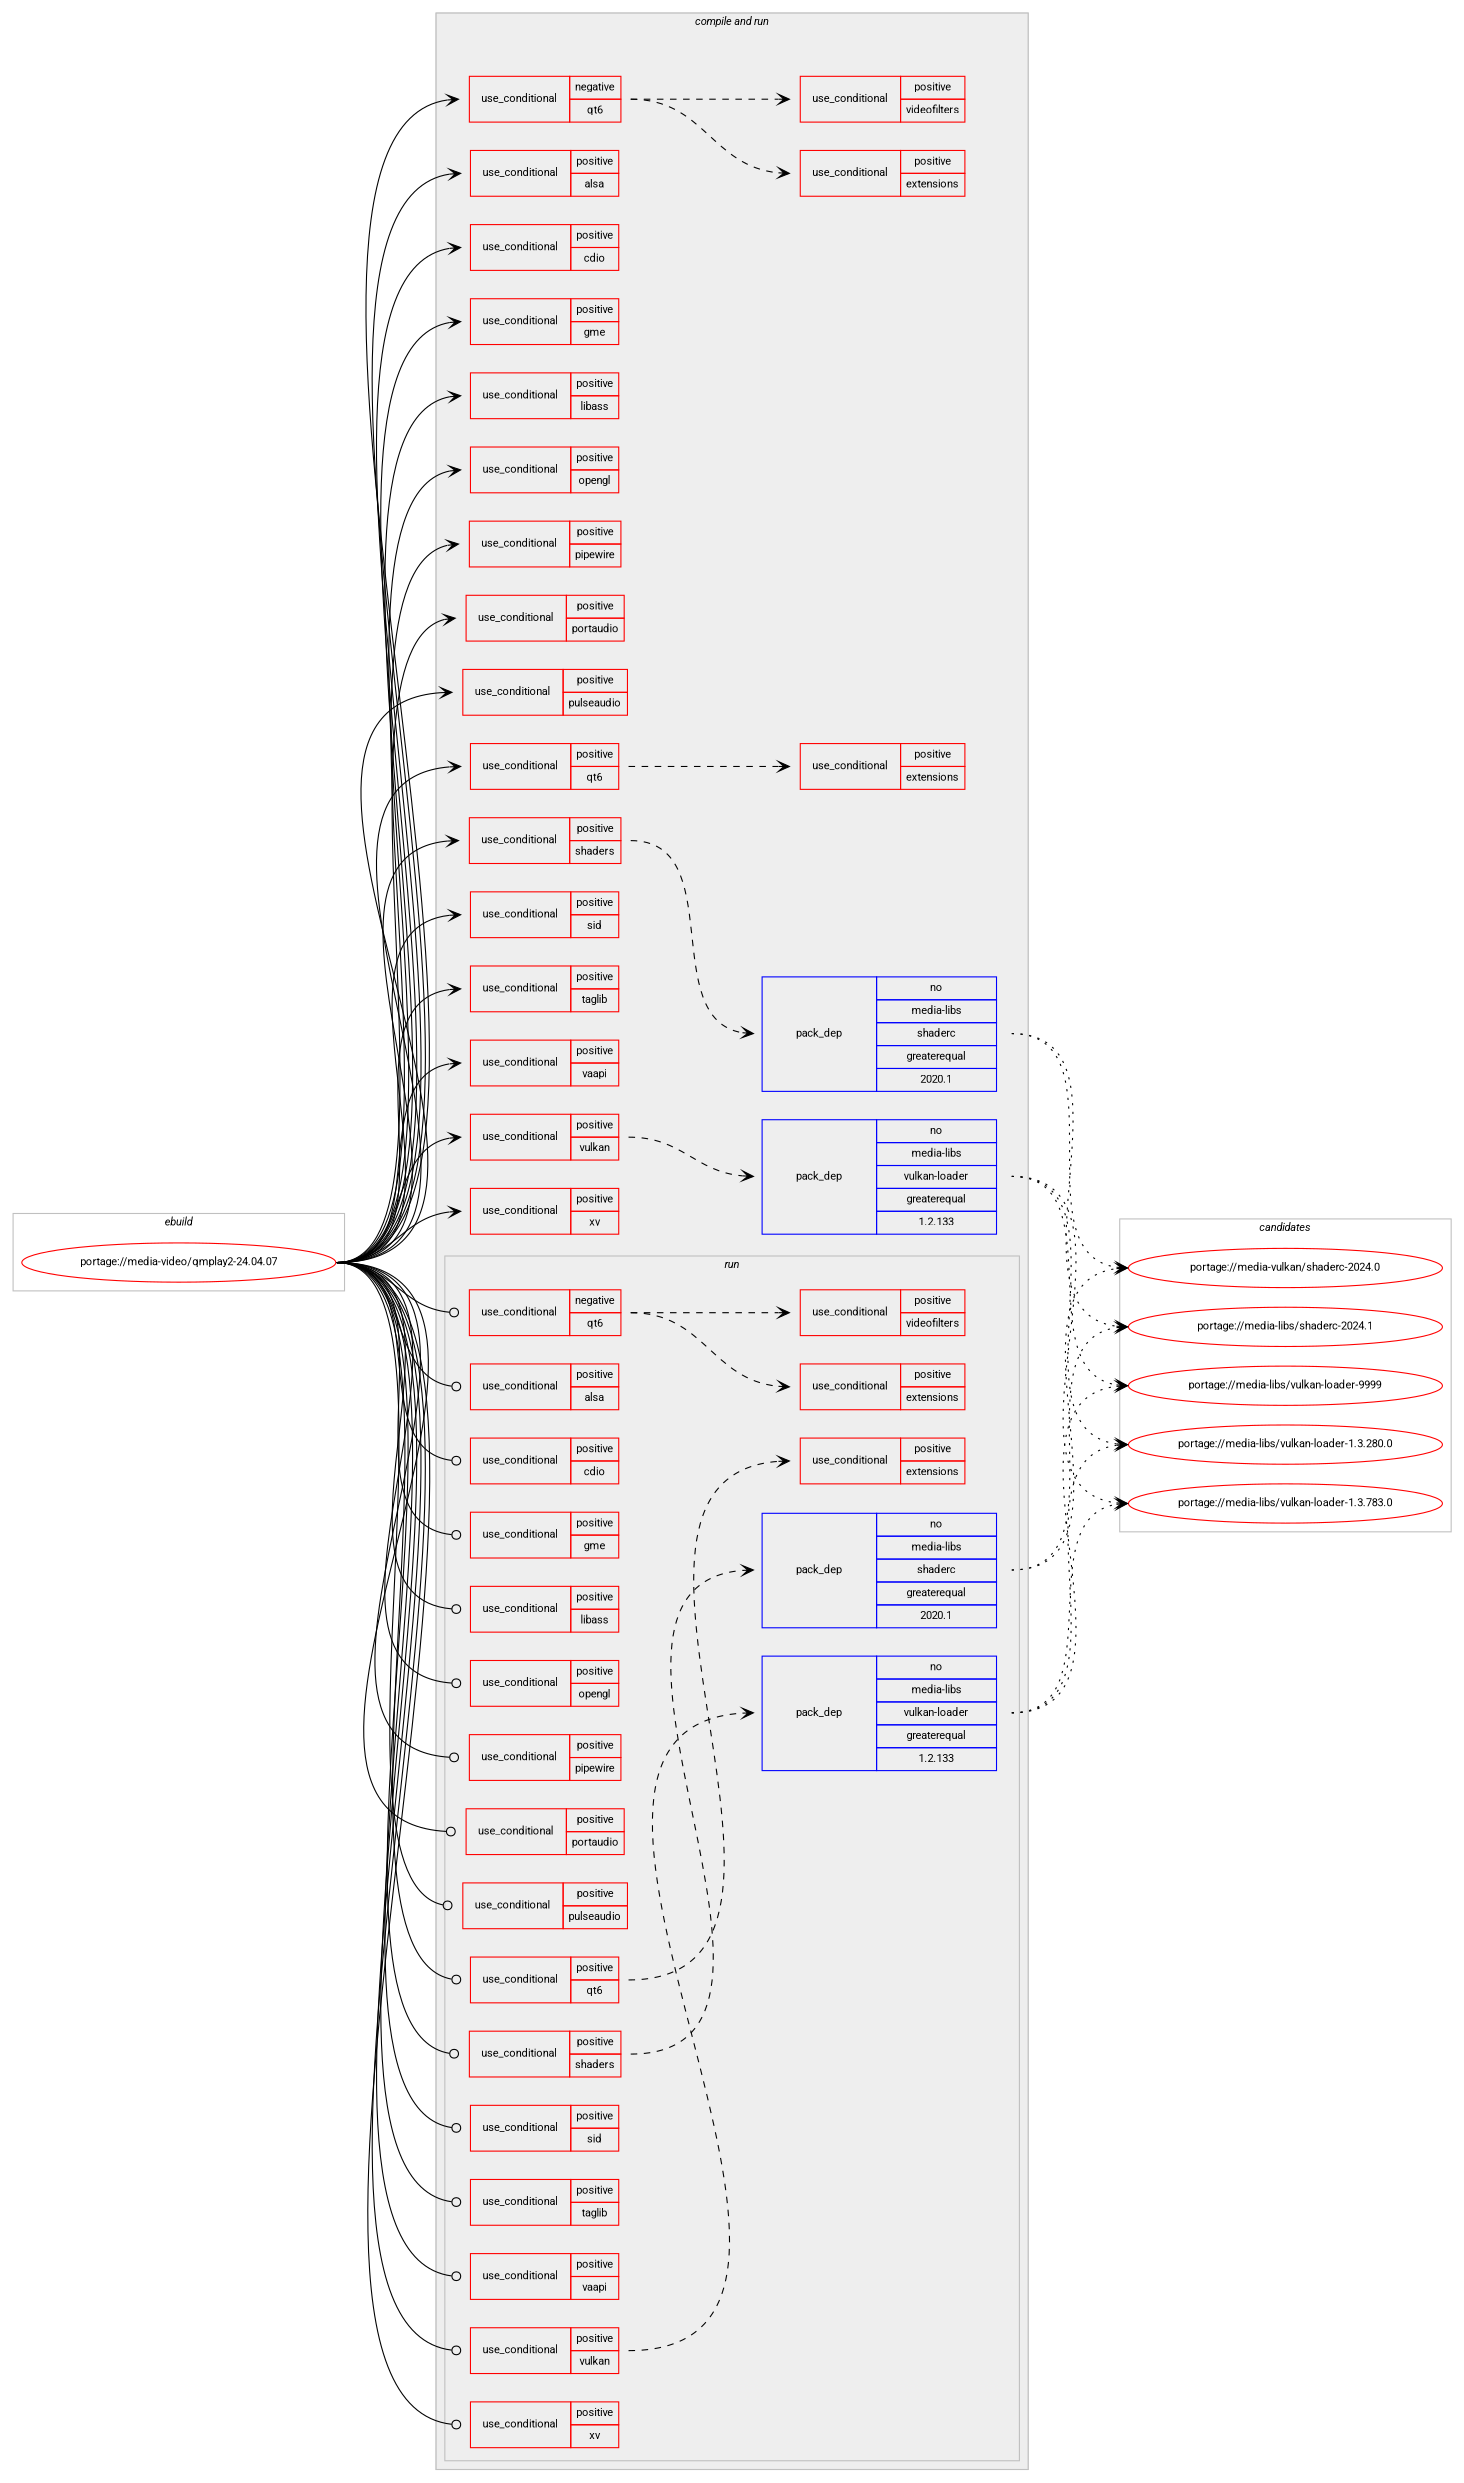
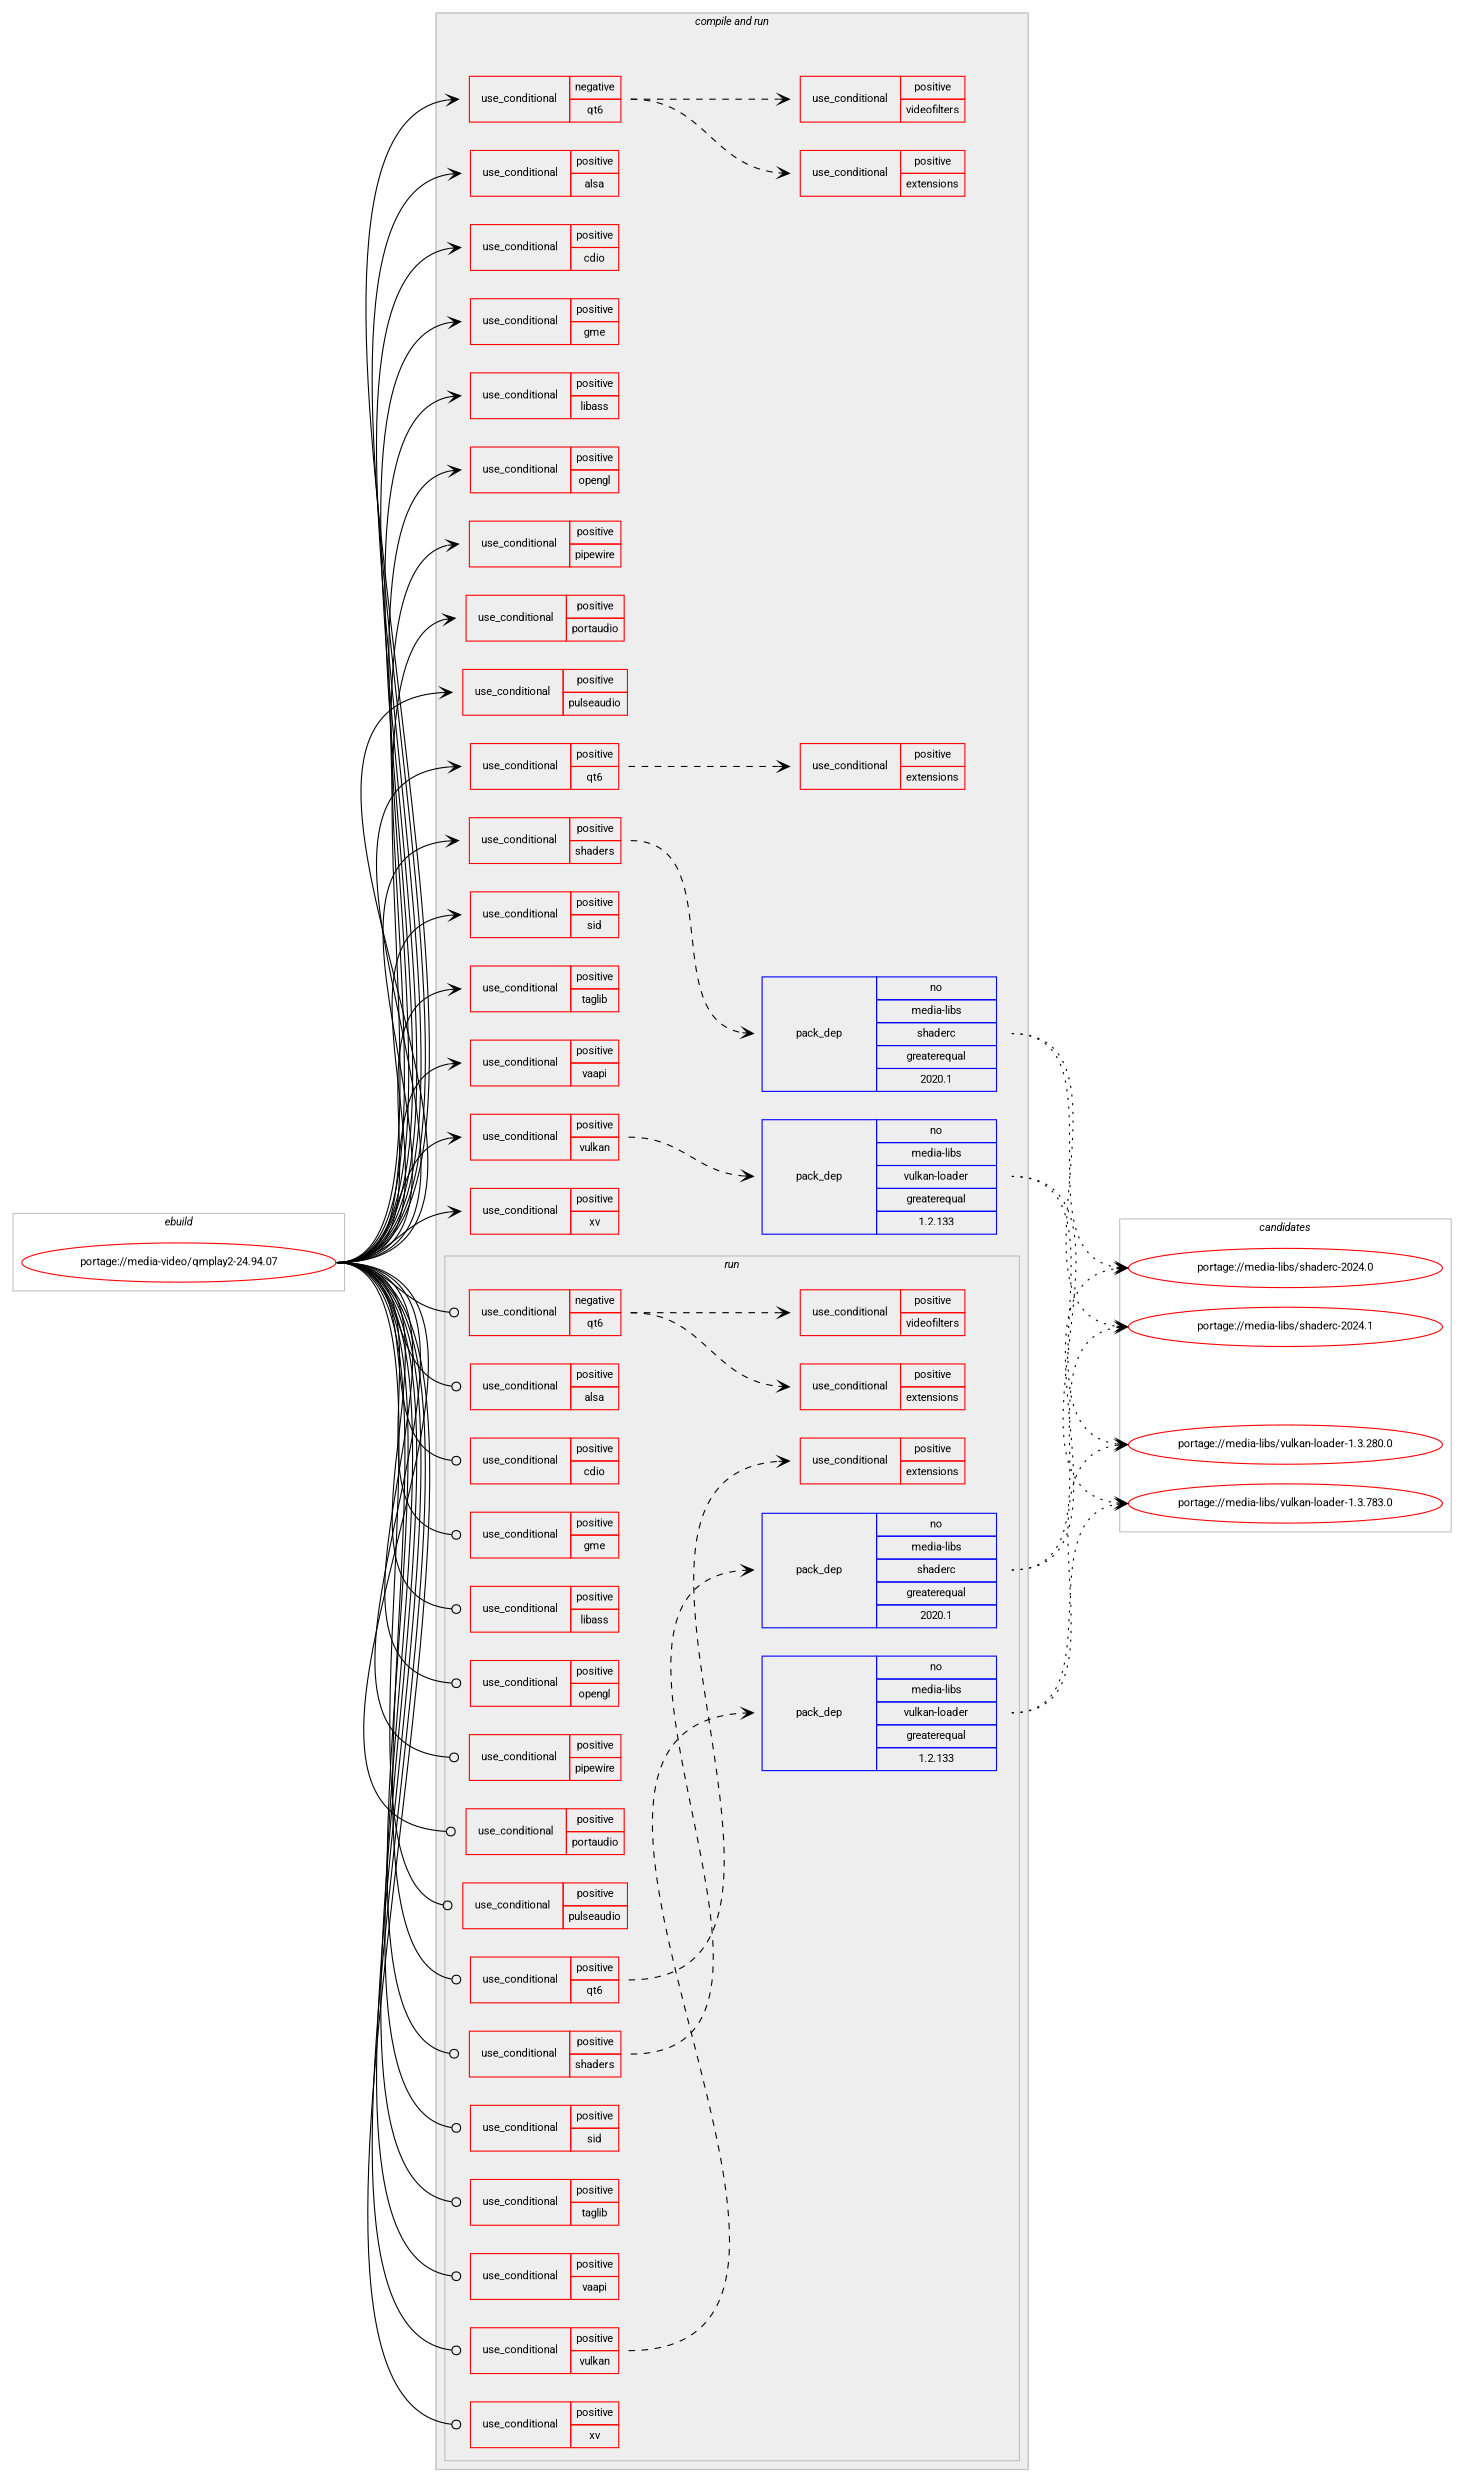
node "portage://media-video/qmplay2-24.04.07": label "portage://media-video/qmplay2-24.04.07" -> "portage://media-video/qmplay2-24.94.07"
node "portage://media-vulkan/shaderc-2024.0": label "portage://media-vulkan/shaderc-2024.0" -> "portage://media-libs/shaderc-2024.0"
node "portage://media-libs/vulkan-loader-9999": removed
